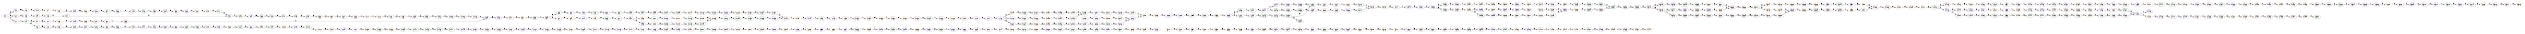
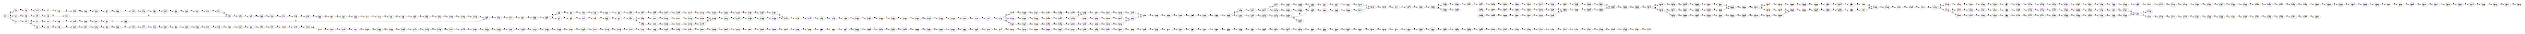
node "S292": removed
edge "S312" -> "S316": added, label "L"
edge "S112" -> "S117": reversed
edge "S313" -> "S317": added, label "P"
